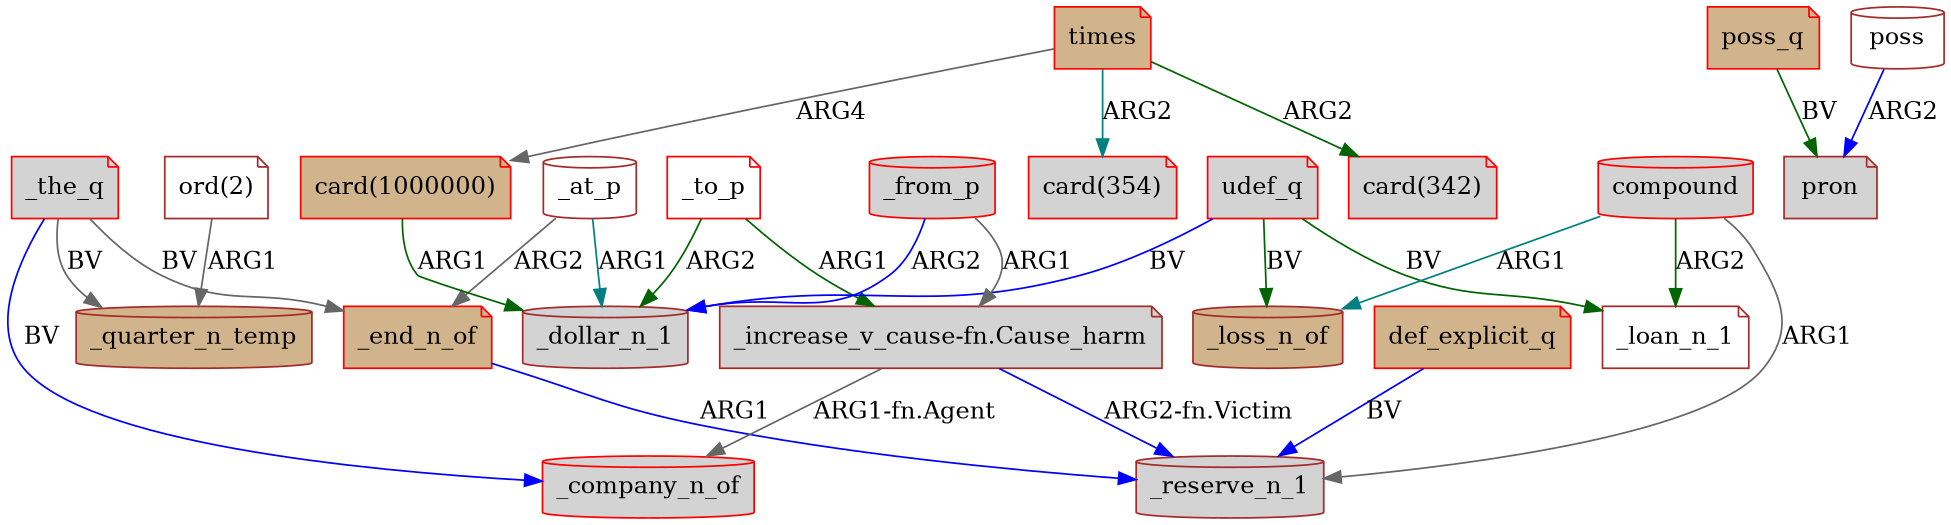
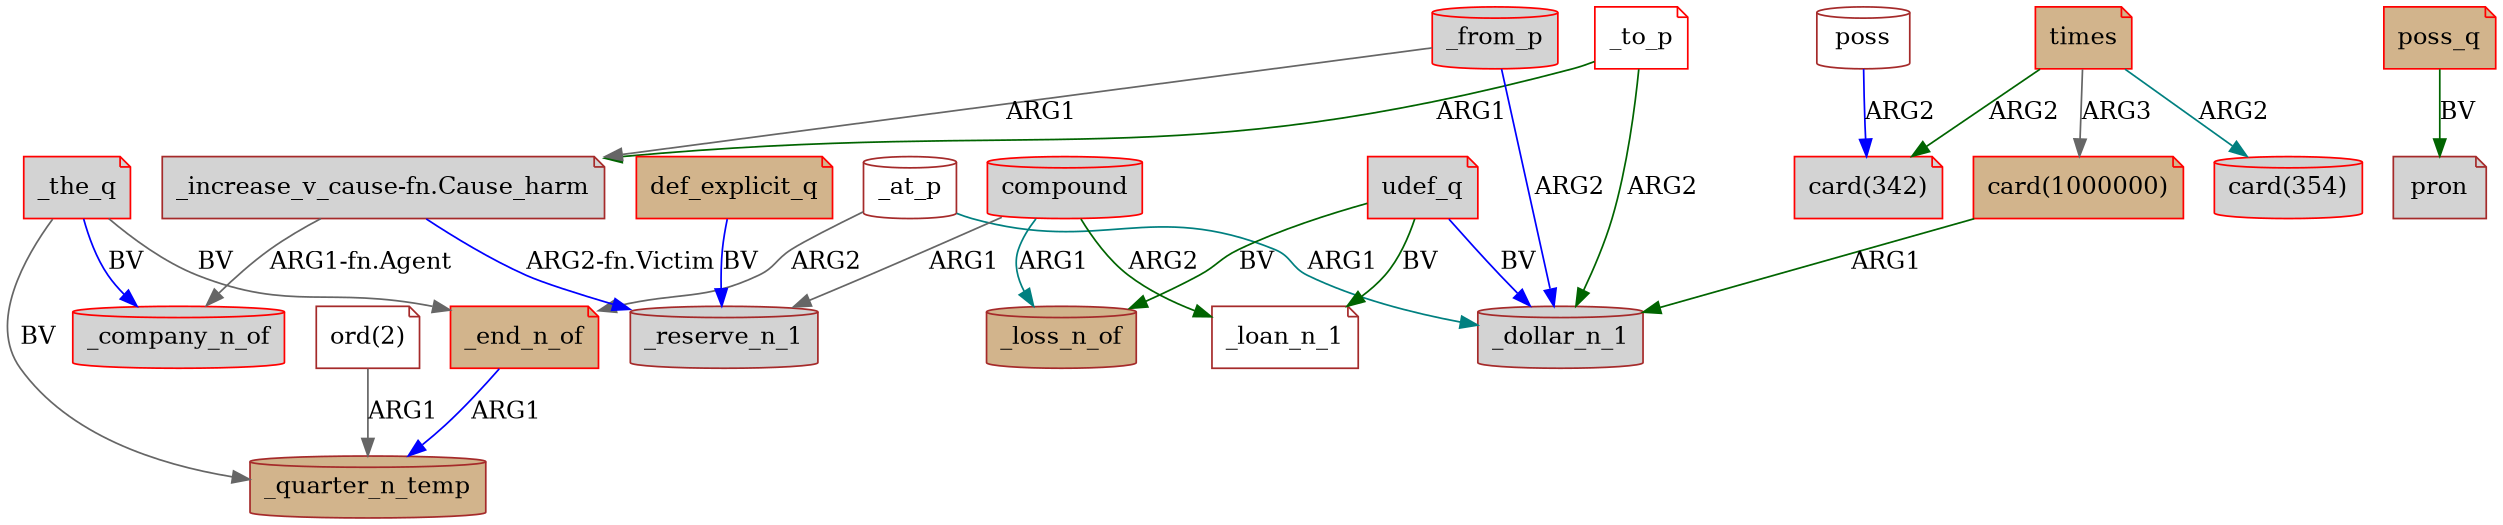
edge "poss" -> "pron": now "poss" -> "card(342)"
edge "times" -> "card(1000000)": label "ARG4" -> "ARG3"
node "card(354)": shape note -> cylinder
edge "_end_n_of" -> "_reserve_n_1": now "_end_n_of" -> "_quarter_n_temp"
